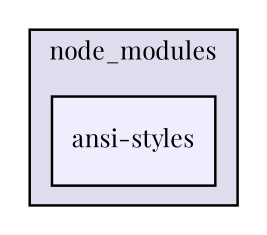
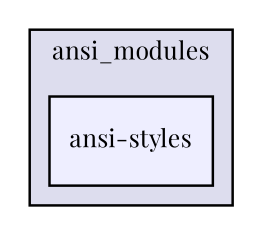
cluster "node_modules": label "node_modules" -> "ansi_modules"
